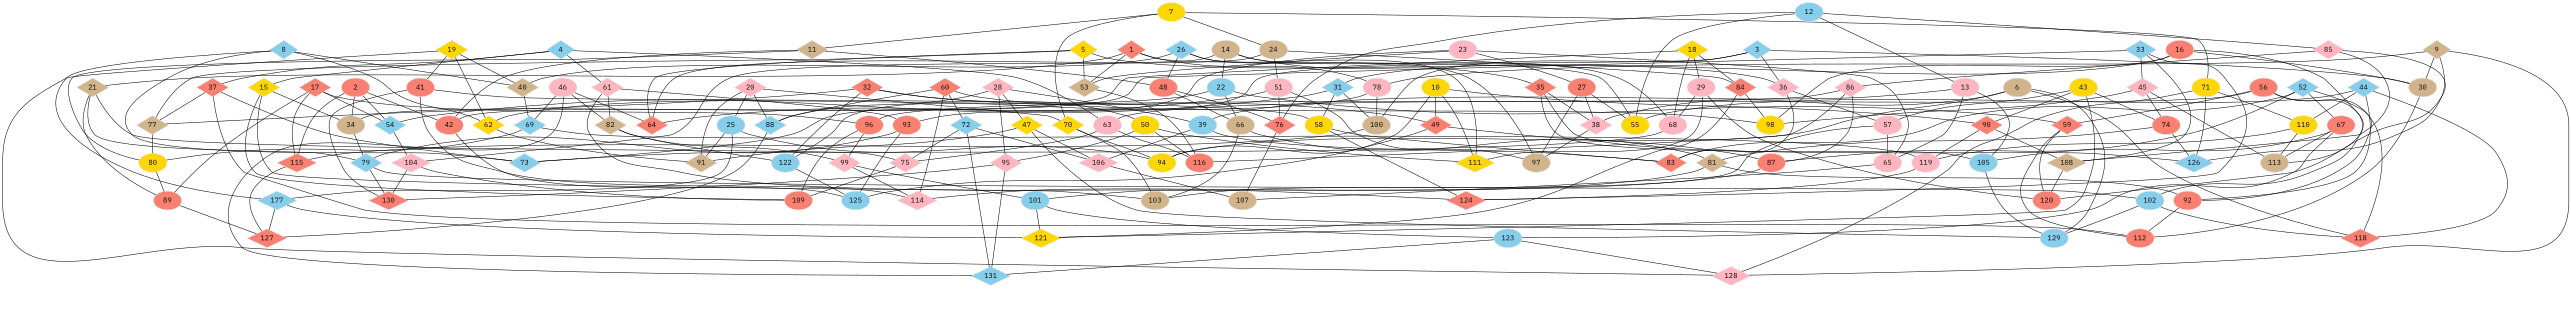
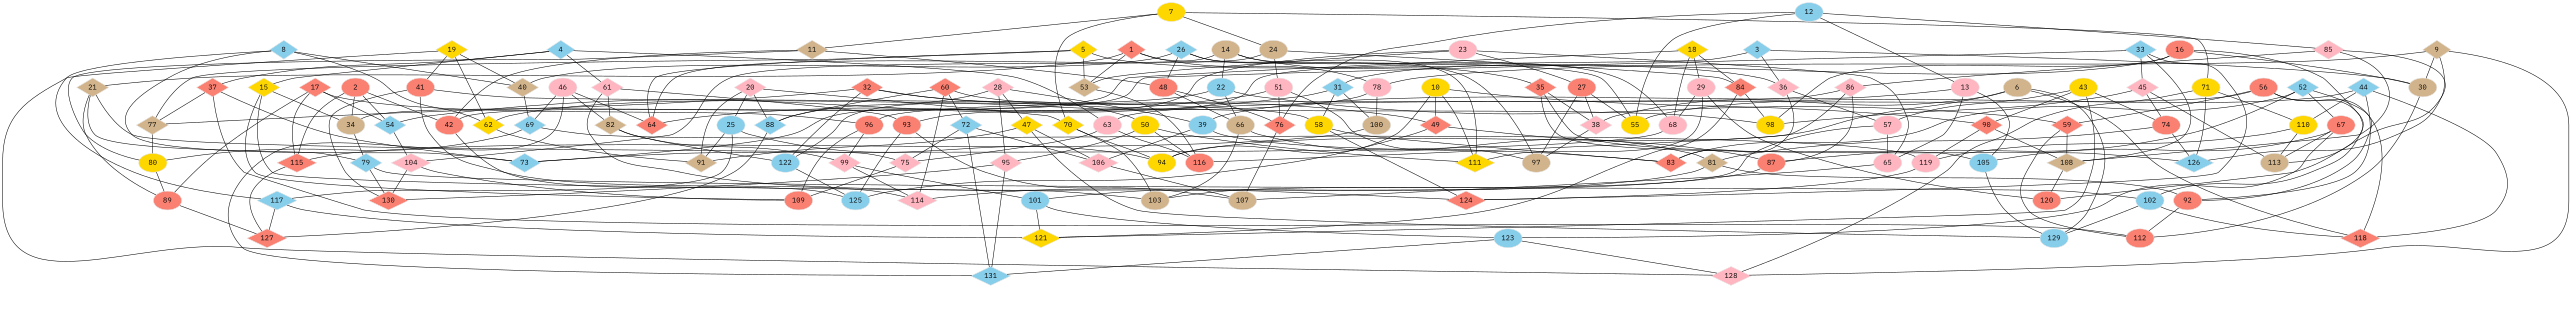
edge "3" -- "100": removed
edge "93" -- "79": now "93" -- "107"
edge "59" -- "120": now "59" -- "108"
node "177": label "177" -> "117"
